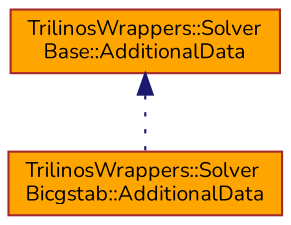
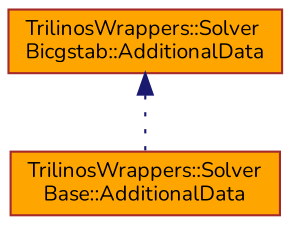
edge "TrilinosWrappers::Solver Bicgstab::AdditionalData" -> "TrilinosWrappers::Solver Base::AdditionalData": reversed
